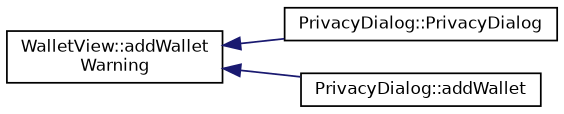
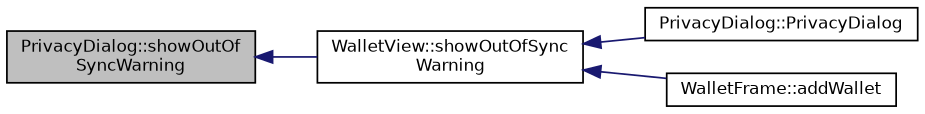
node "WalletView::addWallet Warning": label "WalletView::addWallet Warning" -> "WalletView::showOutOfSync Warning"
node "PrivacyDialog::showOutOf SyncWarning": added
node "PrivacyDialog::addWallet": label "PrivacyDialog::addWallet" -> "WalletFrame::addWallet"
